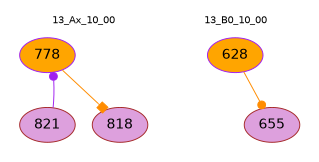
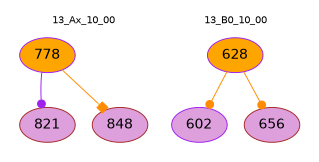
edge "821" -> "778": reversed
node "818": label "818" -> "848"
node "602": added
node "655": label "655" -> "656"
